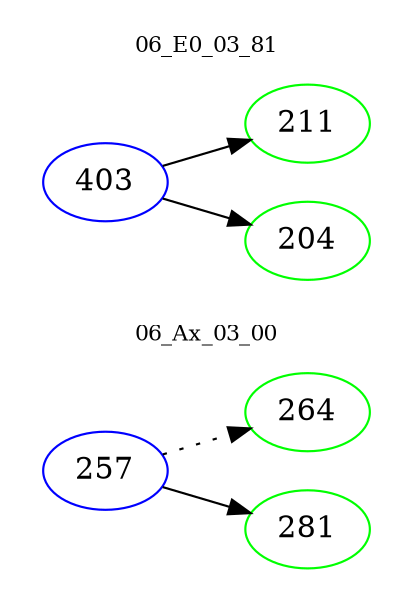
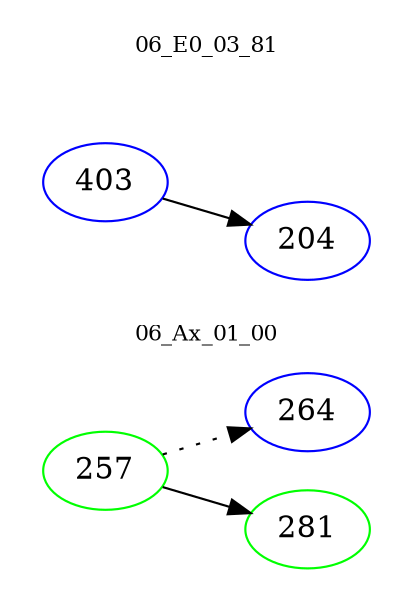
node "211": removed
node "204": color green -> blue
cluster "06_Ax_03_00": label "06_Ax_03_00" -> "06_Ax_01_00"
node "264": color green -> blue
node "257": color blue -> green
